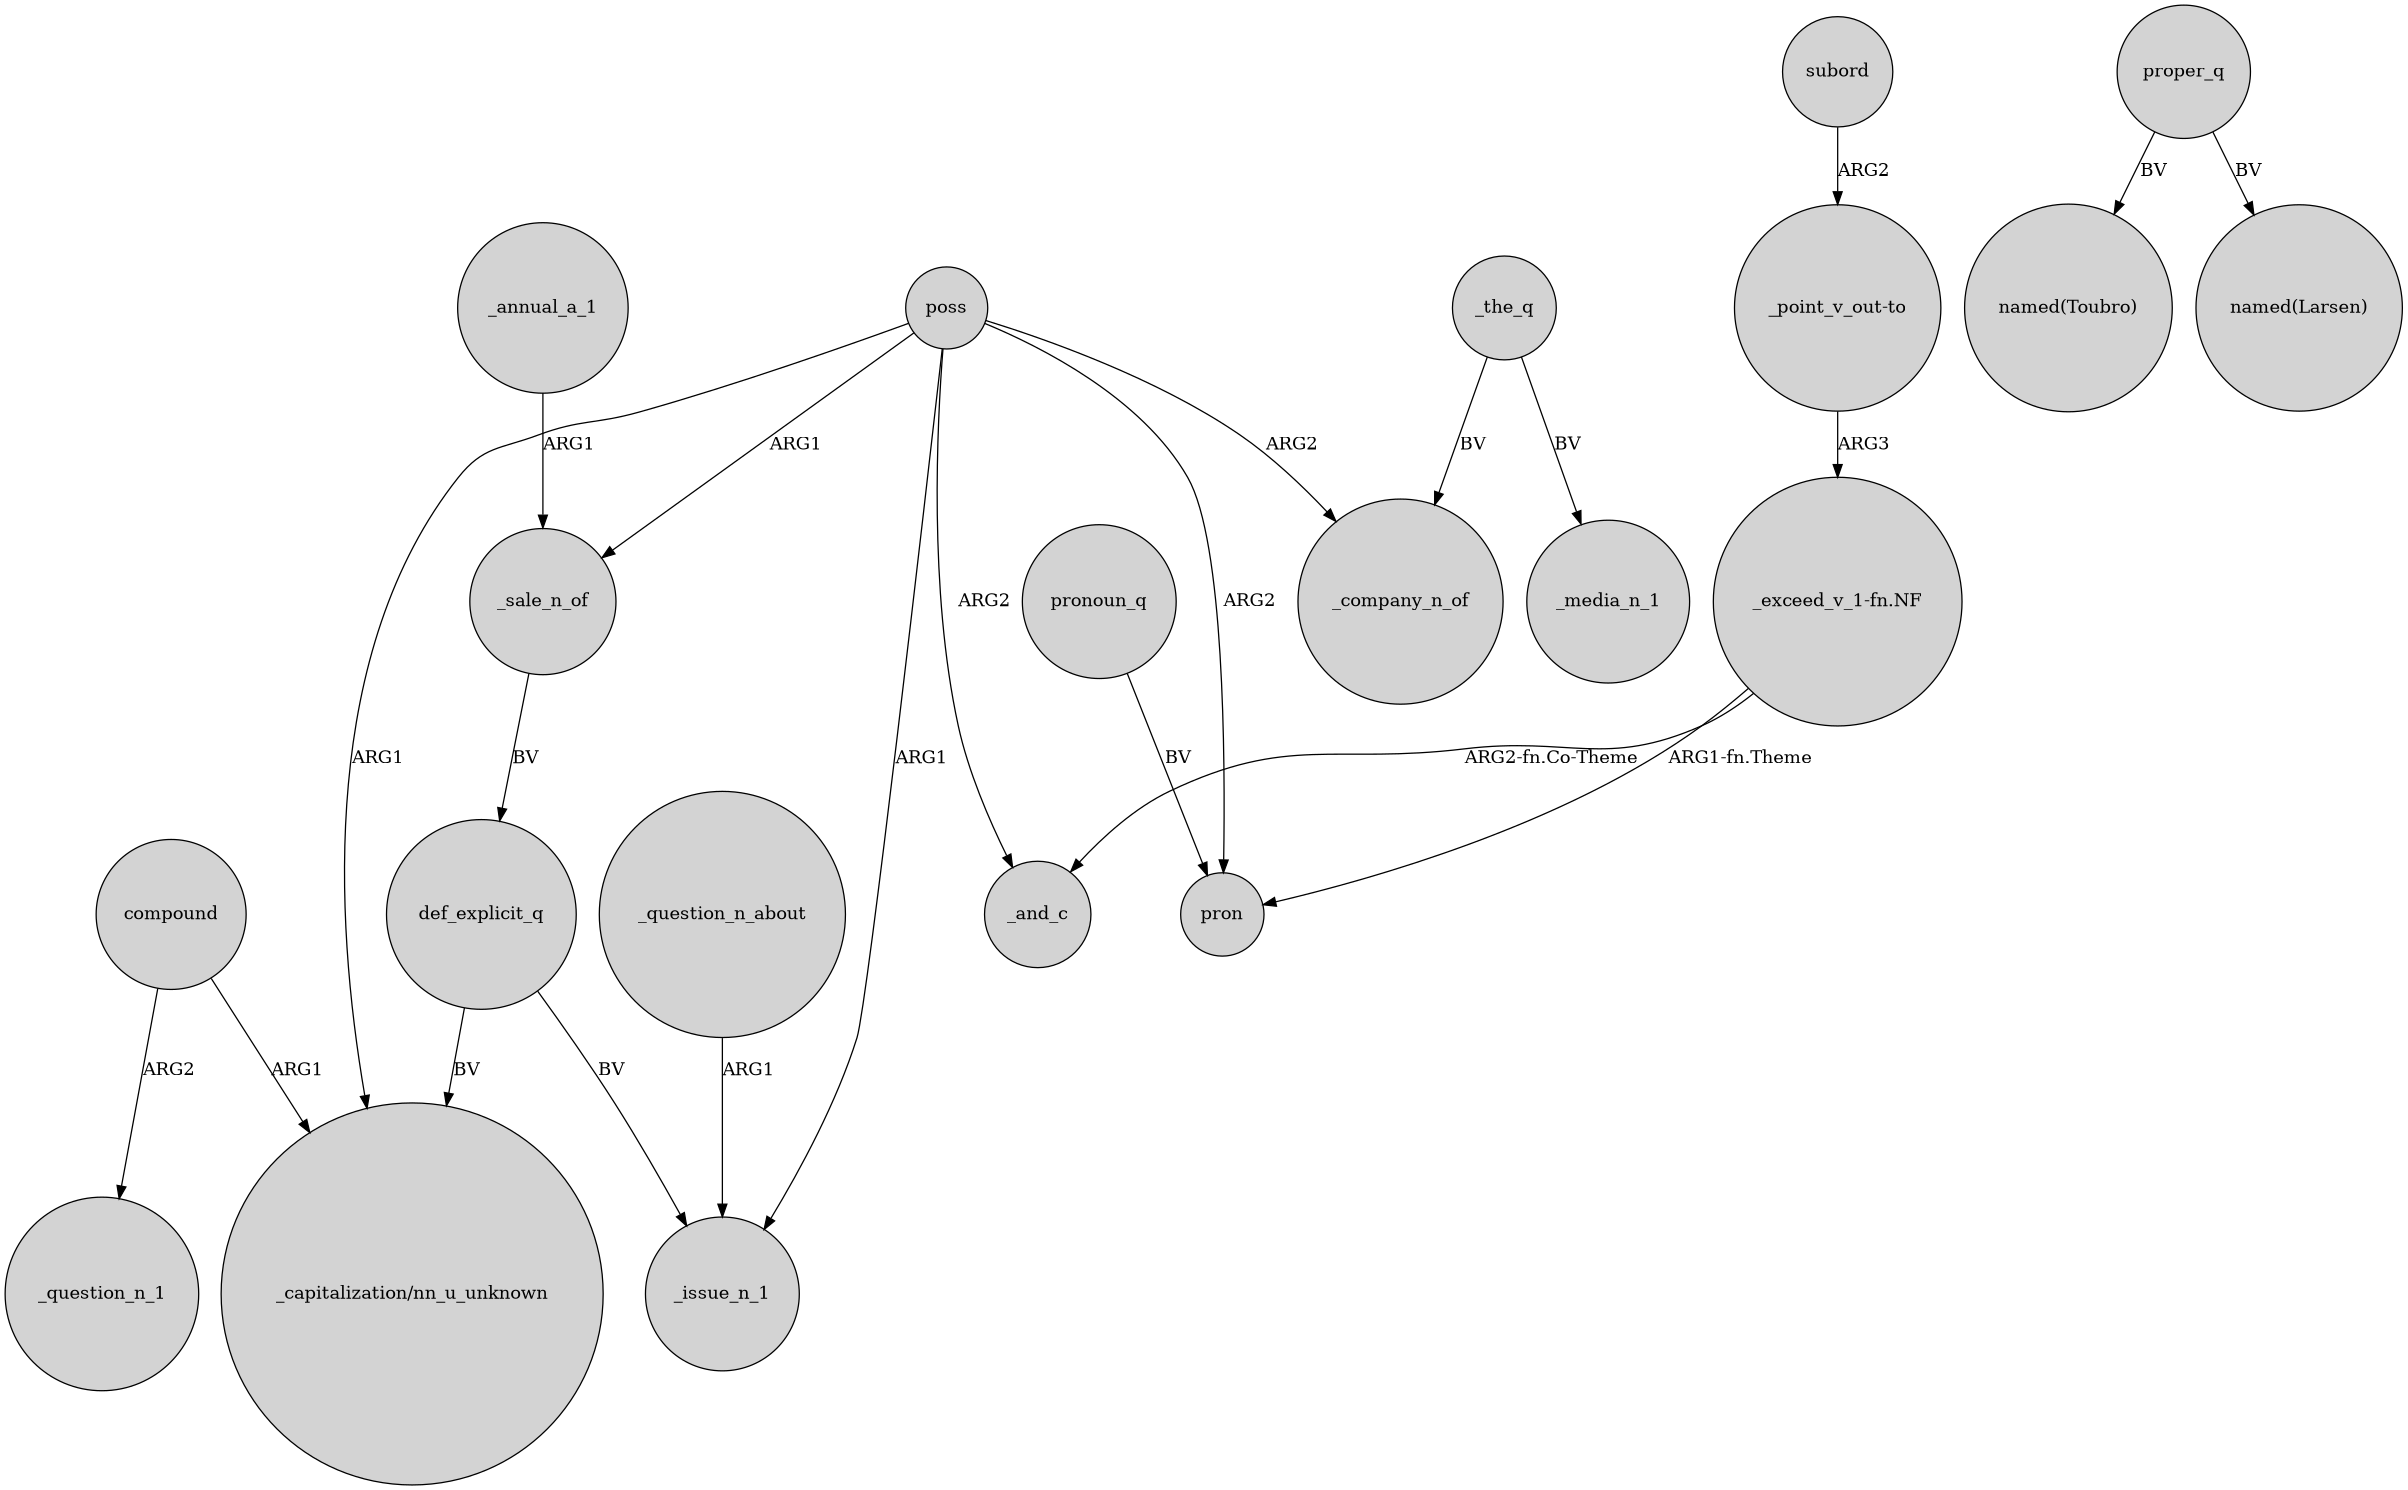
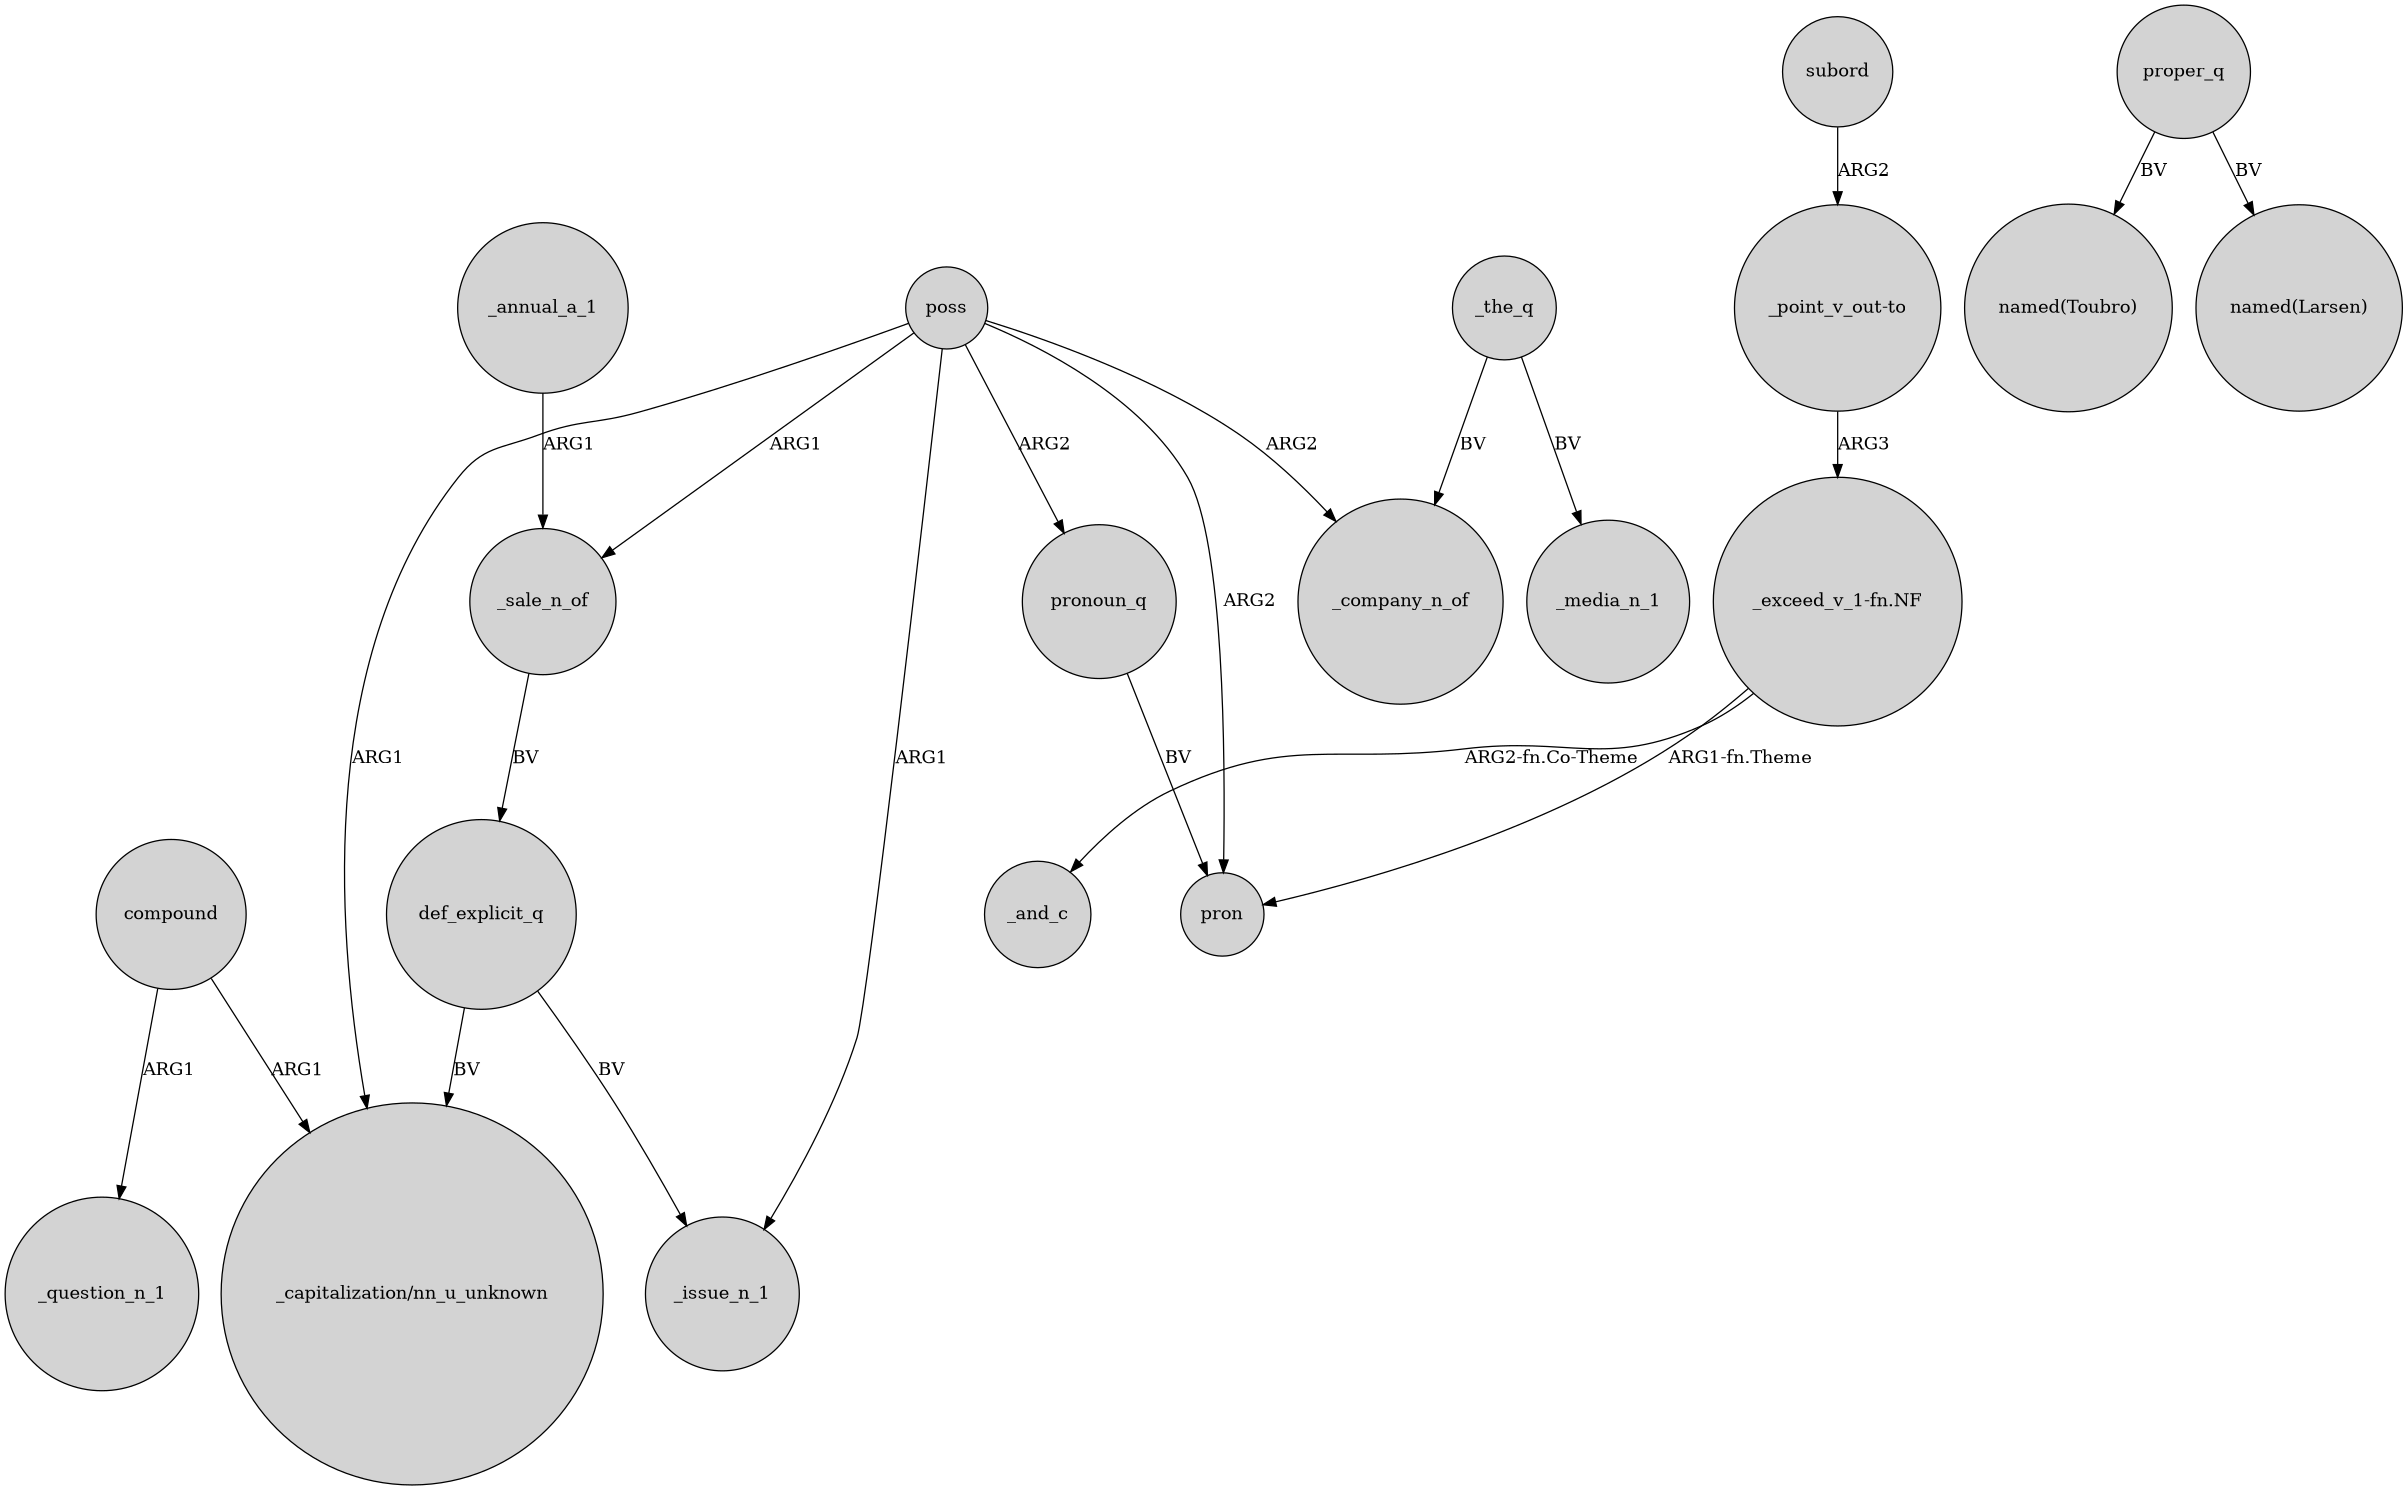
edge "poss" -> "_and_c": now "poss" -> "pronoun_q"
node "_question_n_about": removed
edge "compound" -> "_question_n_1": label "ARG2" -> "ARG1"
